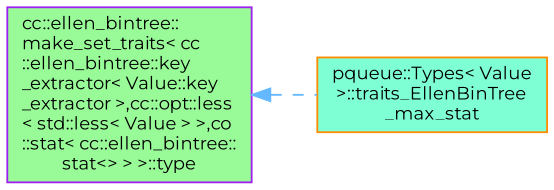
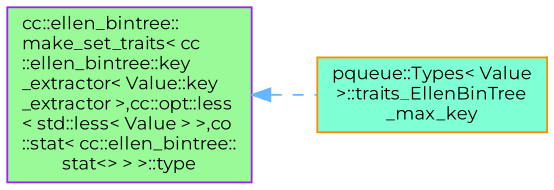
node "pqueue::Types< Value >::traits_EllenBinTree _max_stat": label "pqueue::Types< Value >::traits_EllenBinTree _max_stat" -> "pqueue::Types< Value >::traits_EllenBinTree _max_key"
